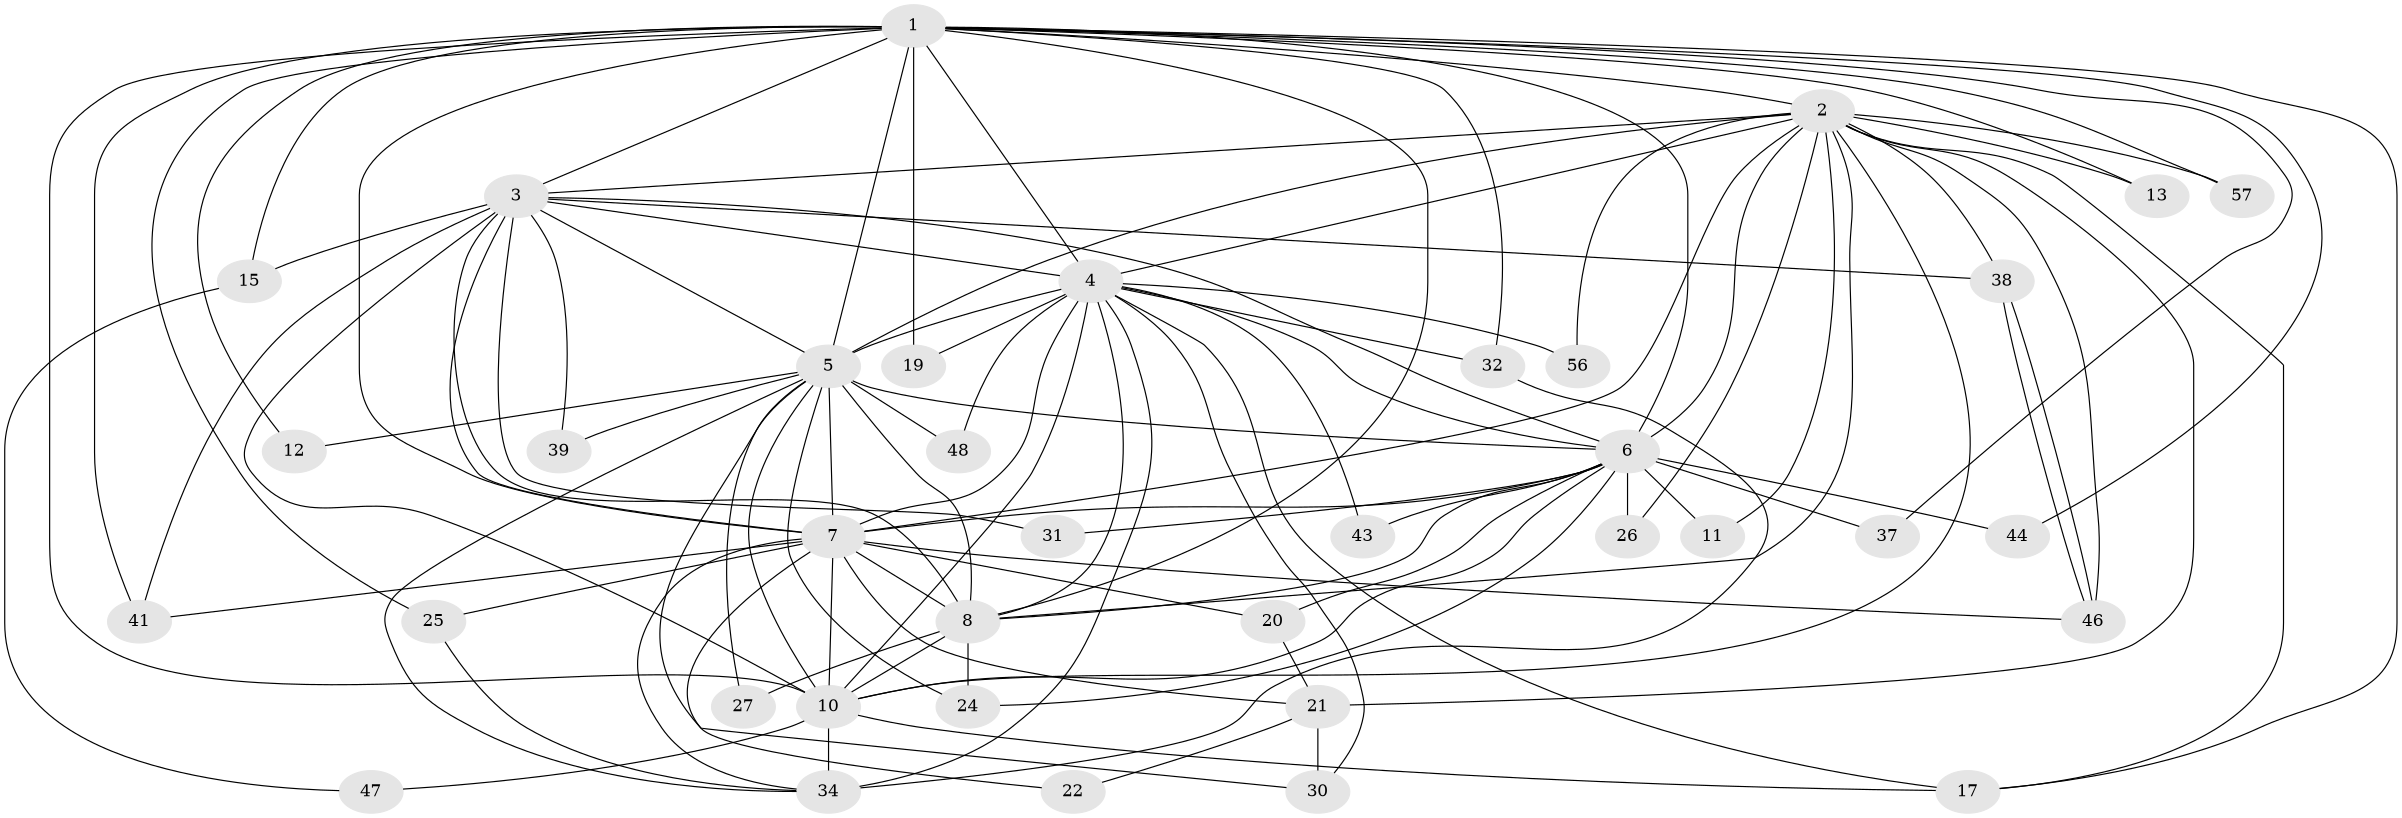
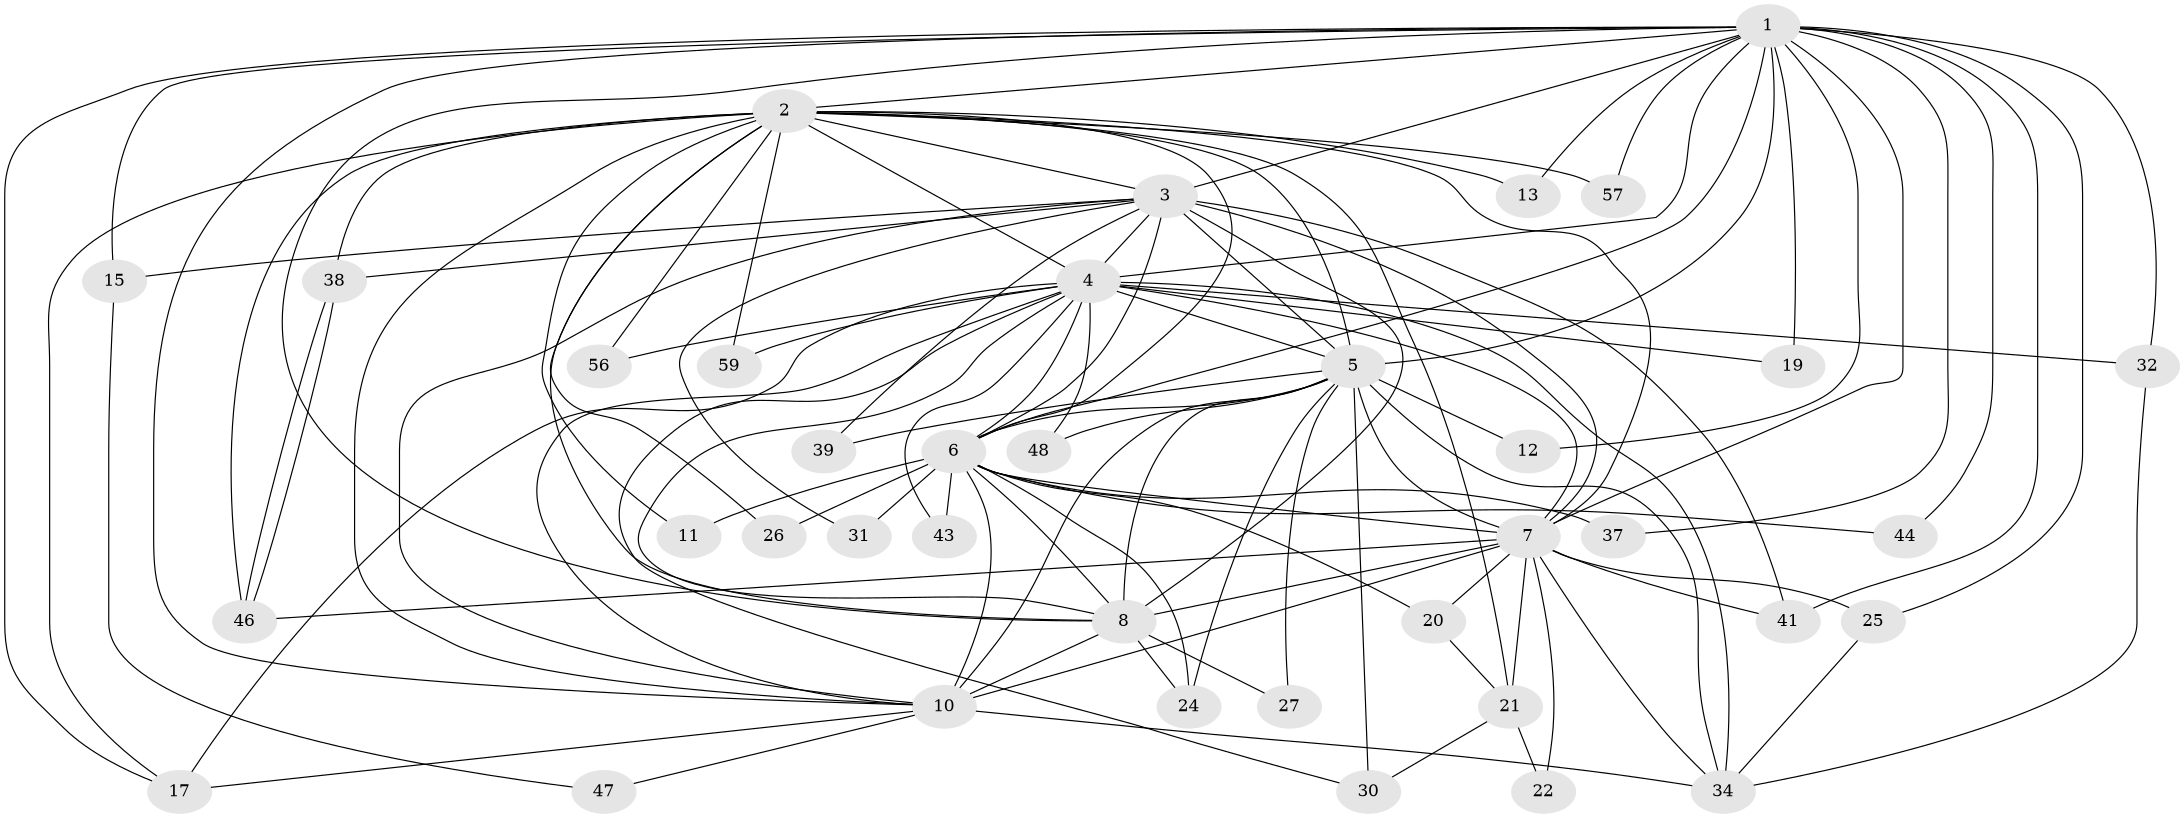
node "59": added
